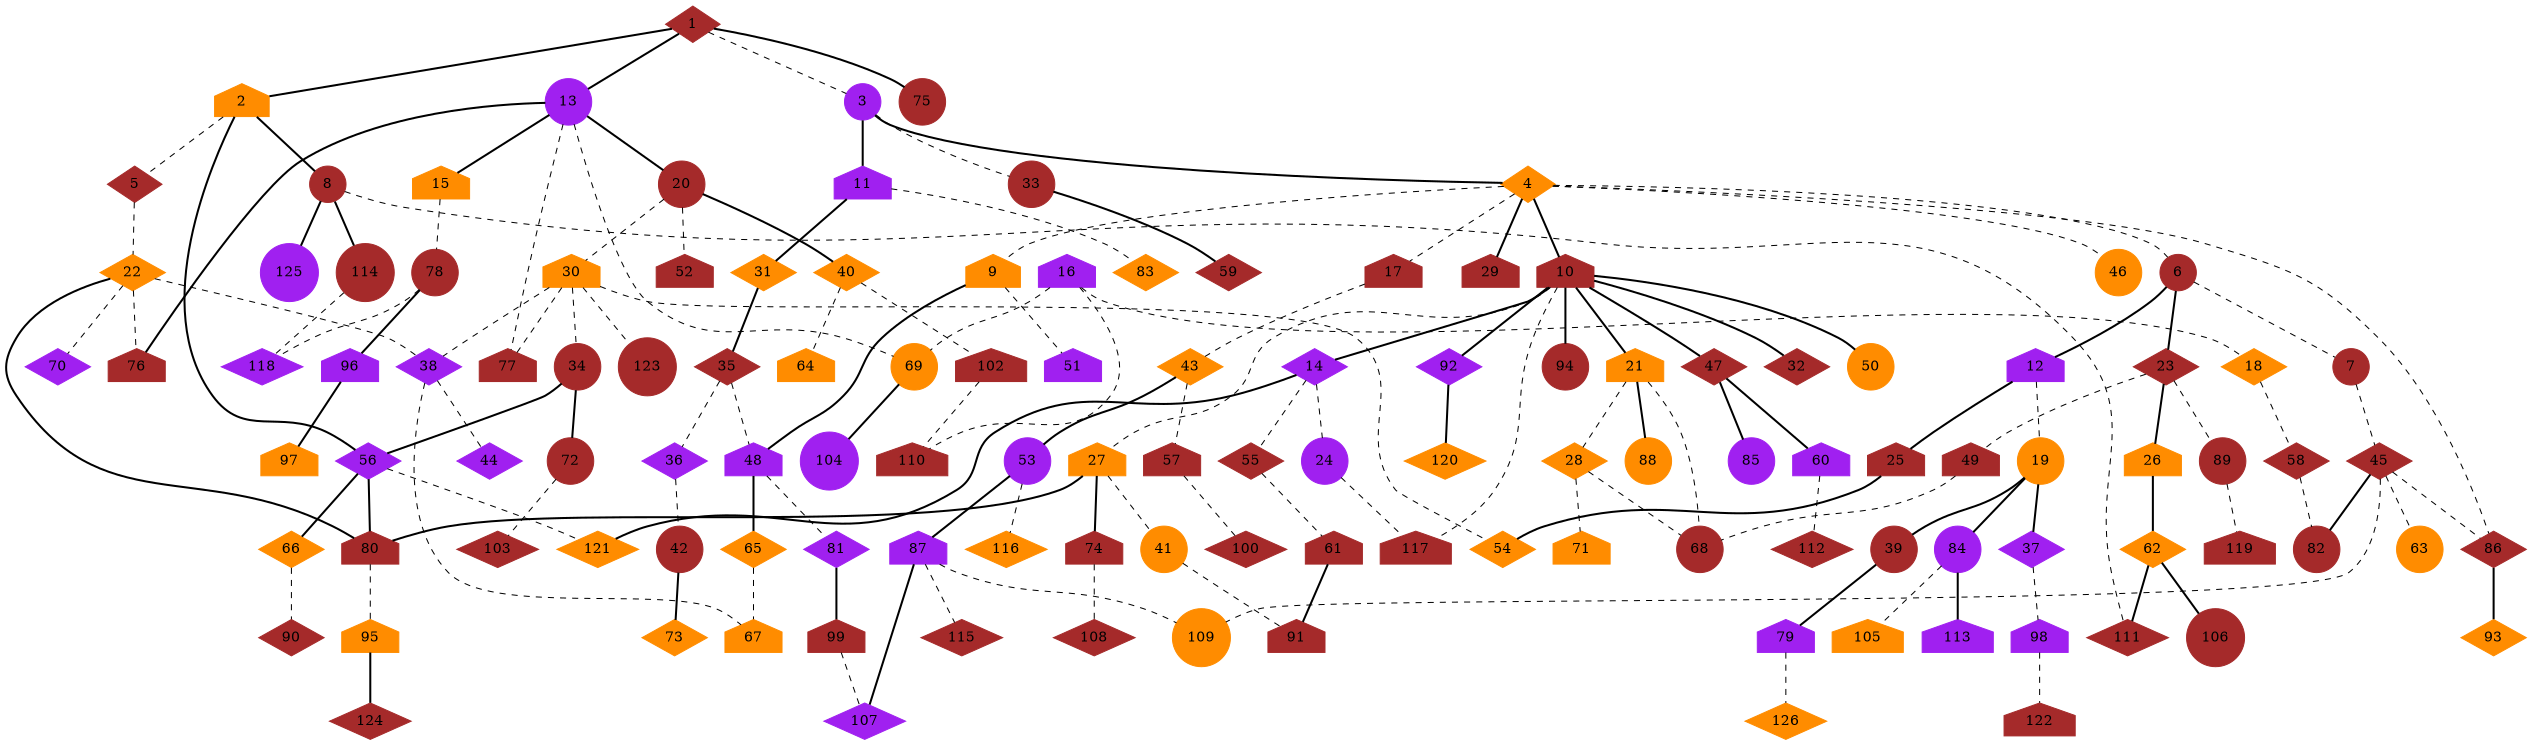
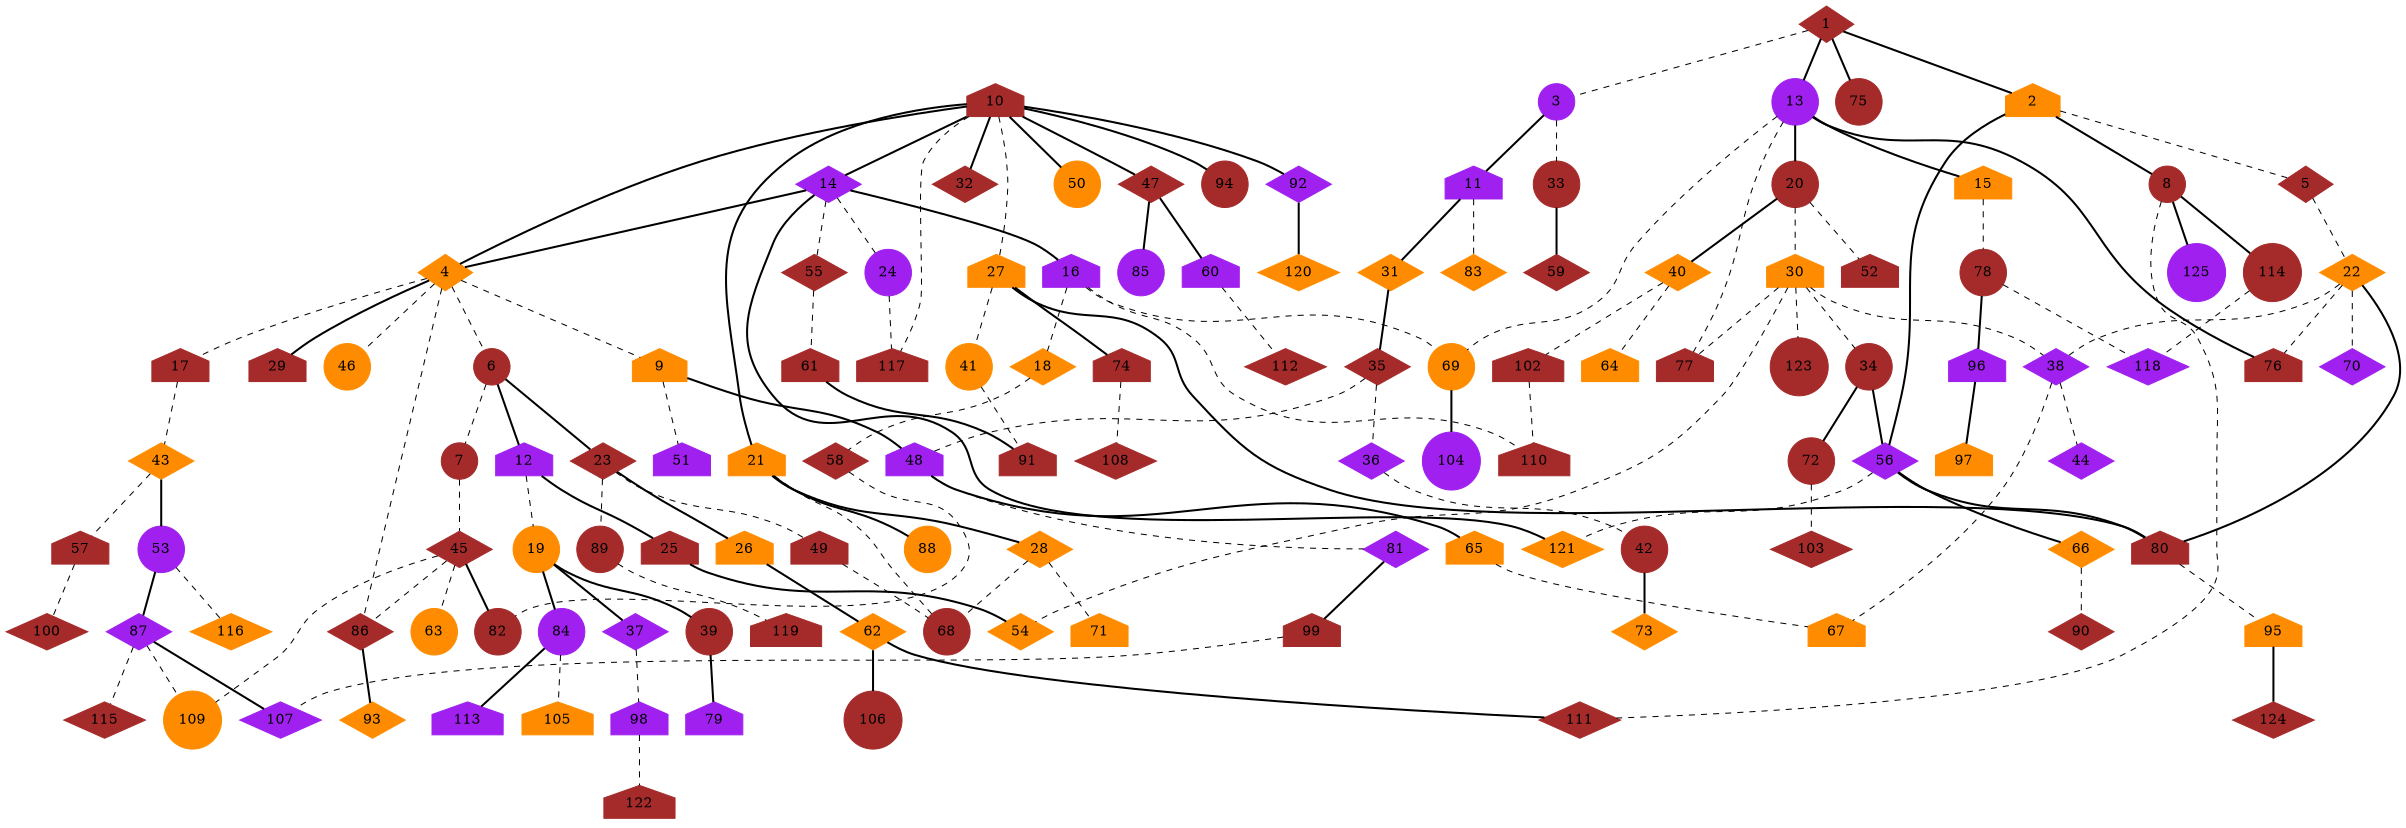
edge "3" -- "4": now "14" -- "4"
edge "14" -- "16": added
edge "21" -- "28": style dashed -> bold
node "65": shape diamond -> house
node "87": shape house -> diamond
node "126": removed
